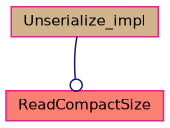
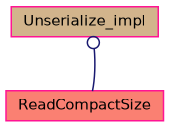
edge "Unserialize_impl" -> "ReadCompactSize": reversed
